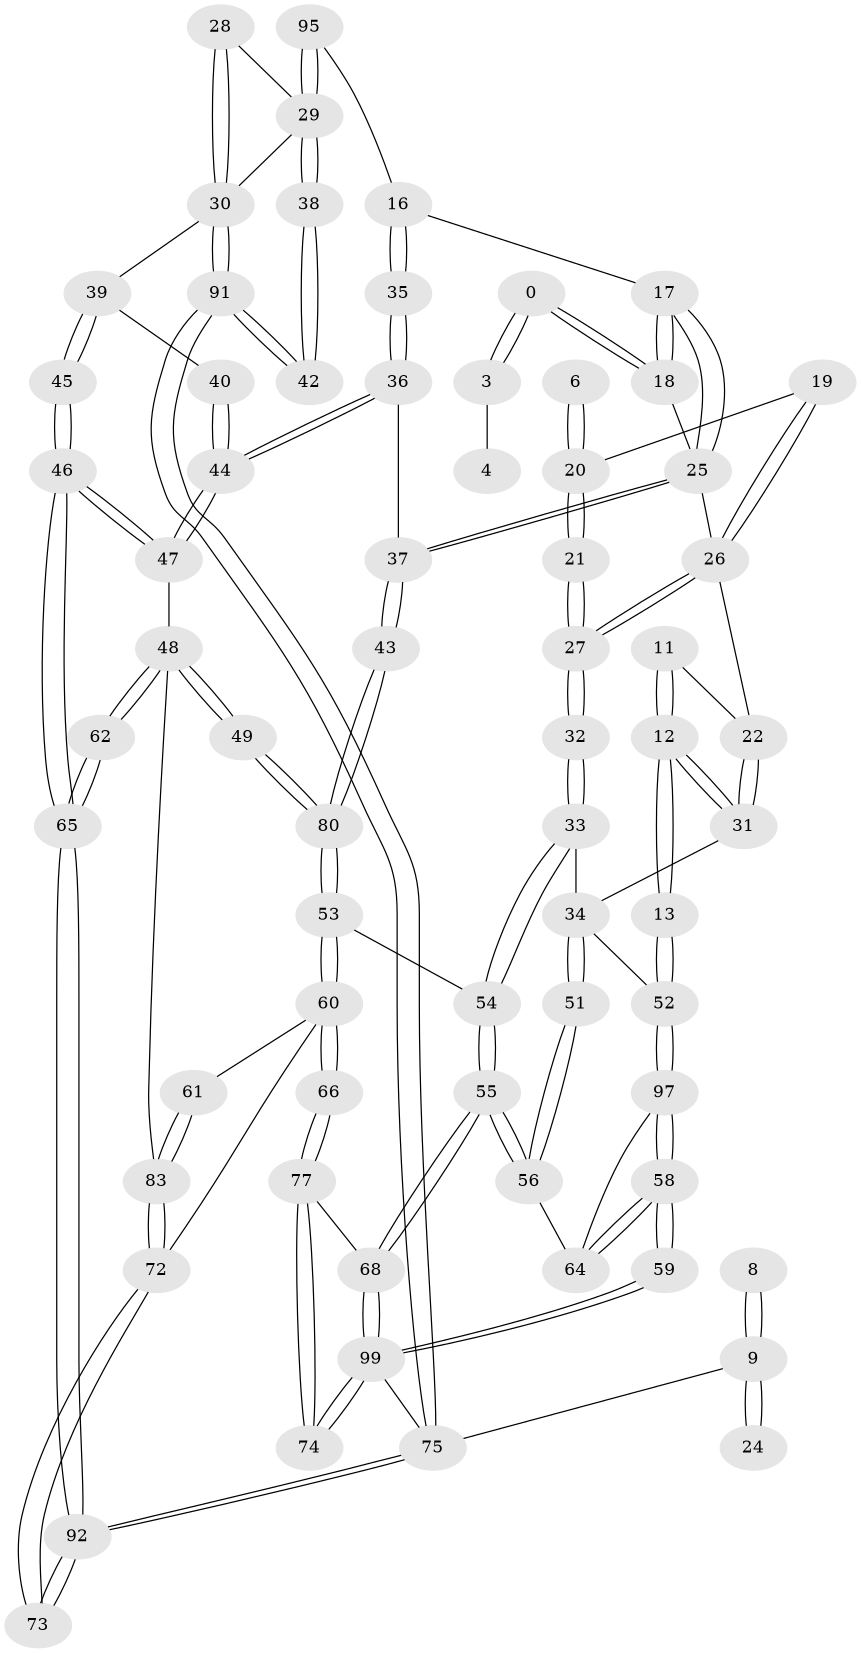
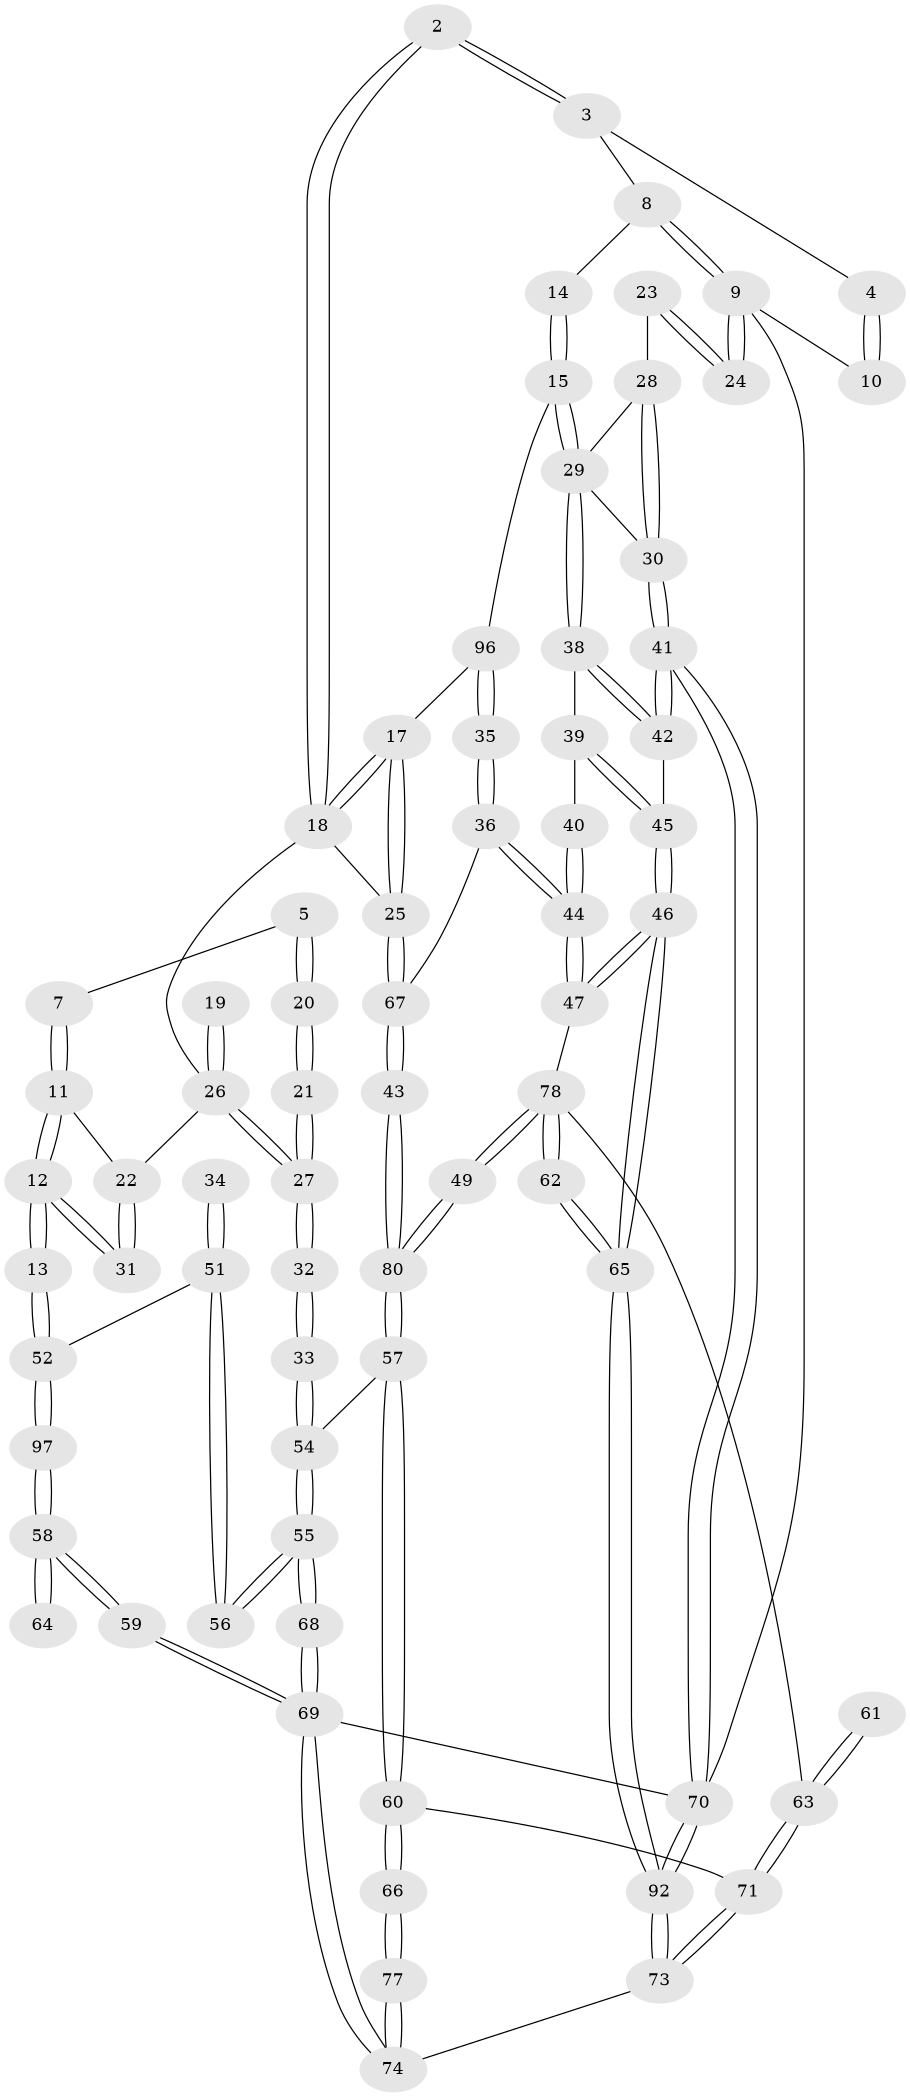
node "95": label "95" -> "15"
edge "3" -- "8": added
node "16": label "16" -> "96"
edge "30" -- "39": now "38" -- "39"
node "91": label "91" -> "41"
node "0": label "0" -> "2"
node "14": added
node "23": added
node "6": label "6" -> "5"
node "10": added
edge "19" -- "20": removed
edge "25" -- "26": now "18" -- "26"
node "37": label "37" -> "67"
node "48": label "48" -> "78"
edge "42" -- "45": added
edge "33" -- "34": removed
edge "31" -- "34": removed
node "53": label "53" -> "57"
edge "34" -- "52": now "51" -- "52"
node "7": added
edge "60" -- "61": removed
edge "97" -- "64": removed
node "83": label "83" -> "63"
edge "77" -- "68": removed
edge "56" -- "64": removed
node "72": label "72" -> "71"
node "99": label "99" -> "69"
node "75": label "75" -> "70"
edge "73" -- "74": added
